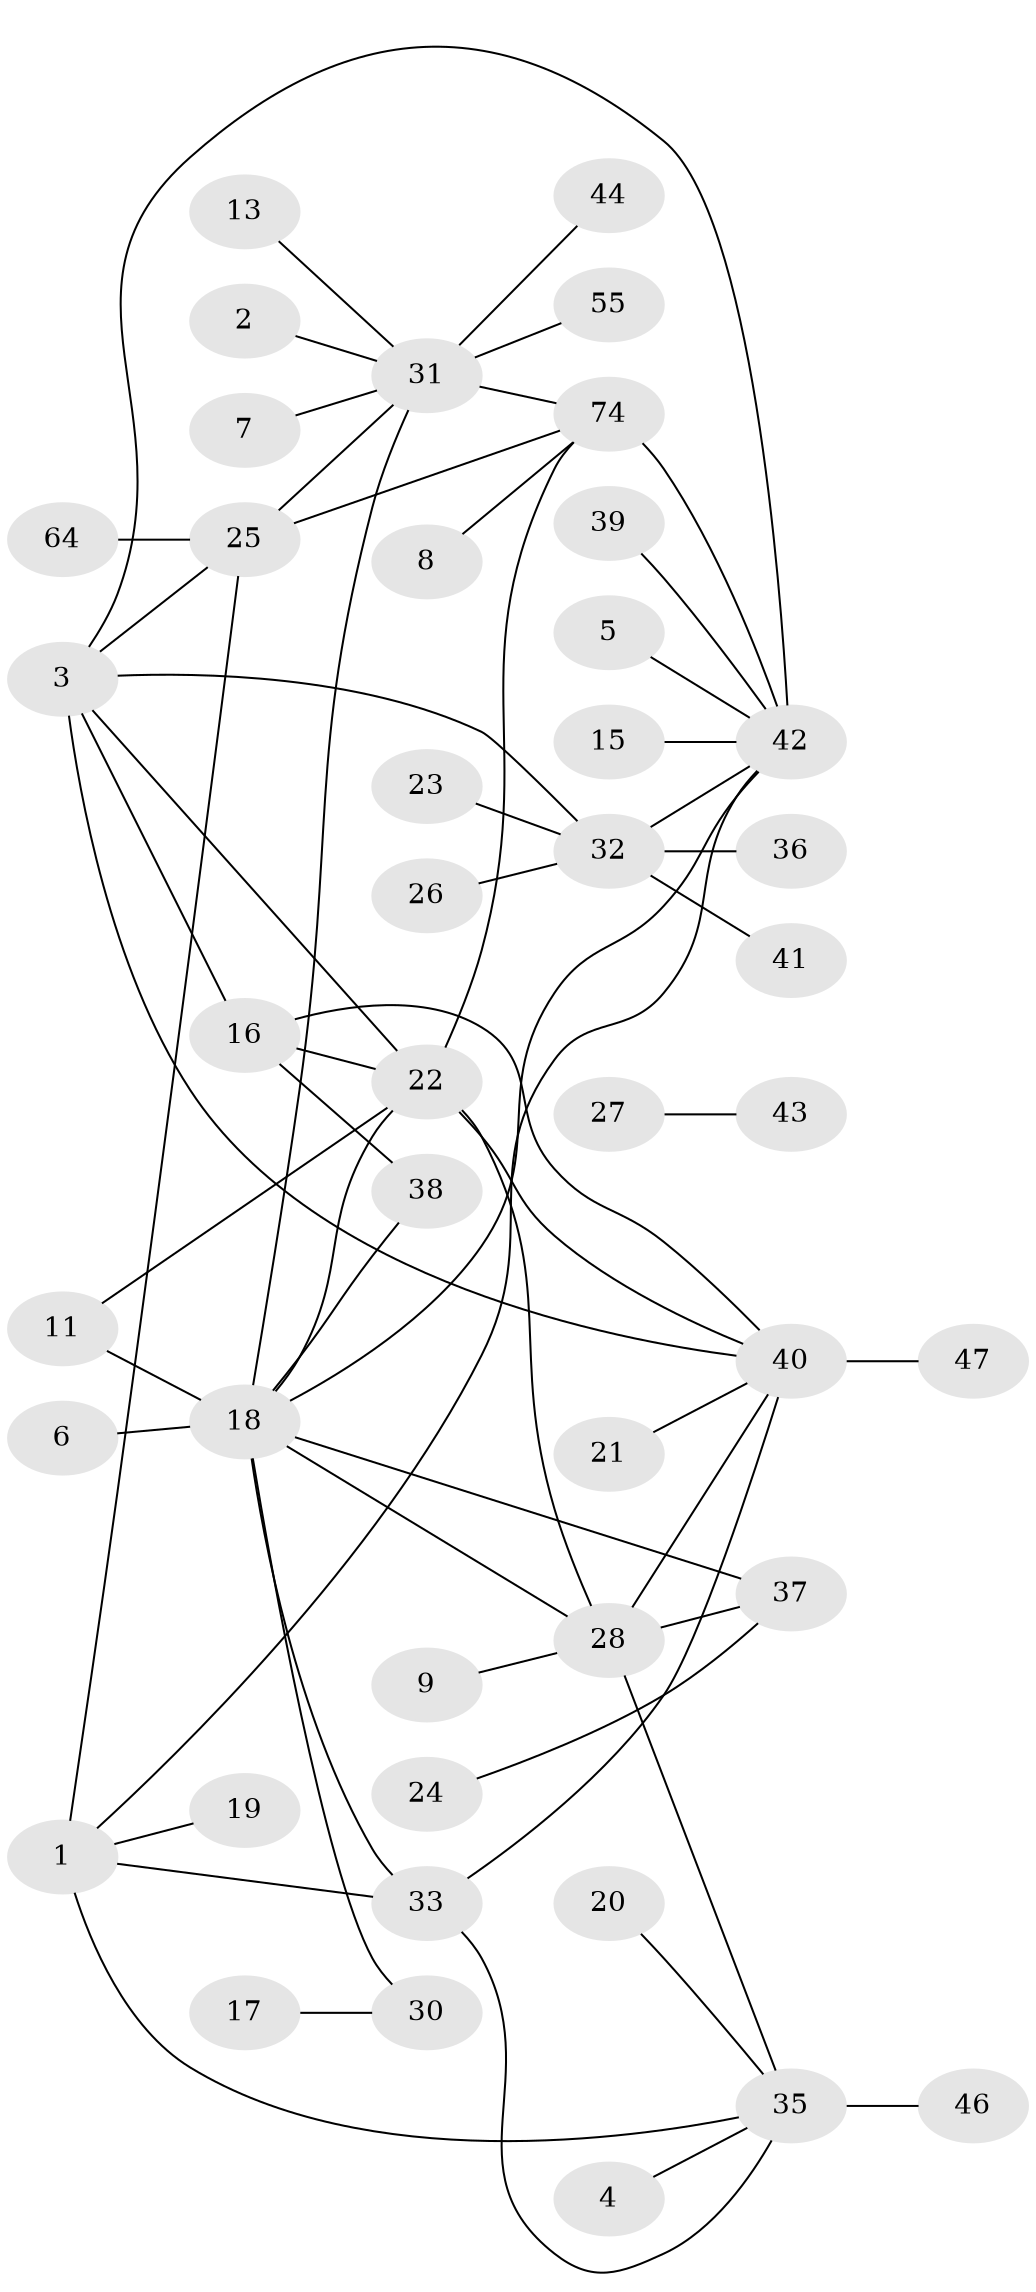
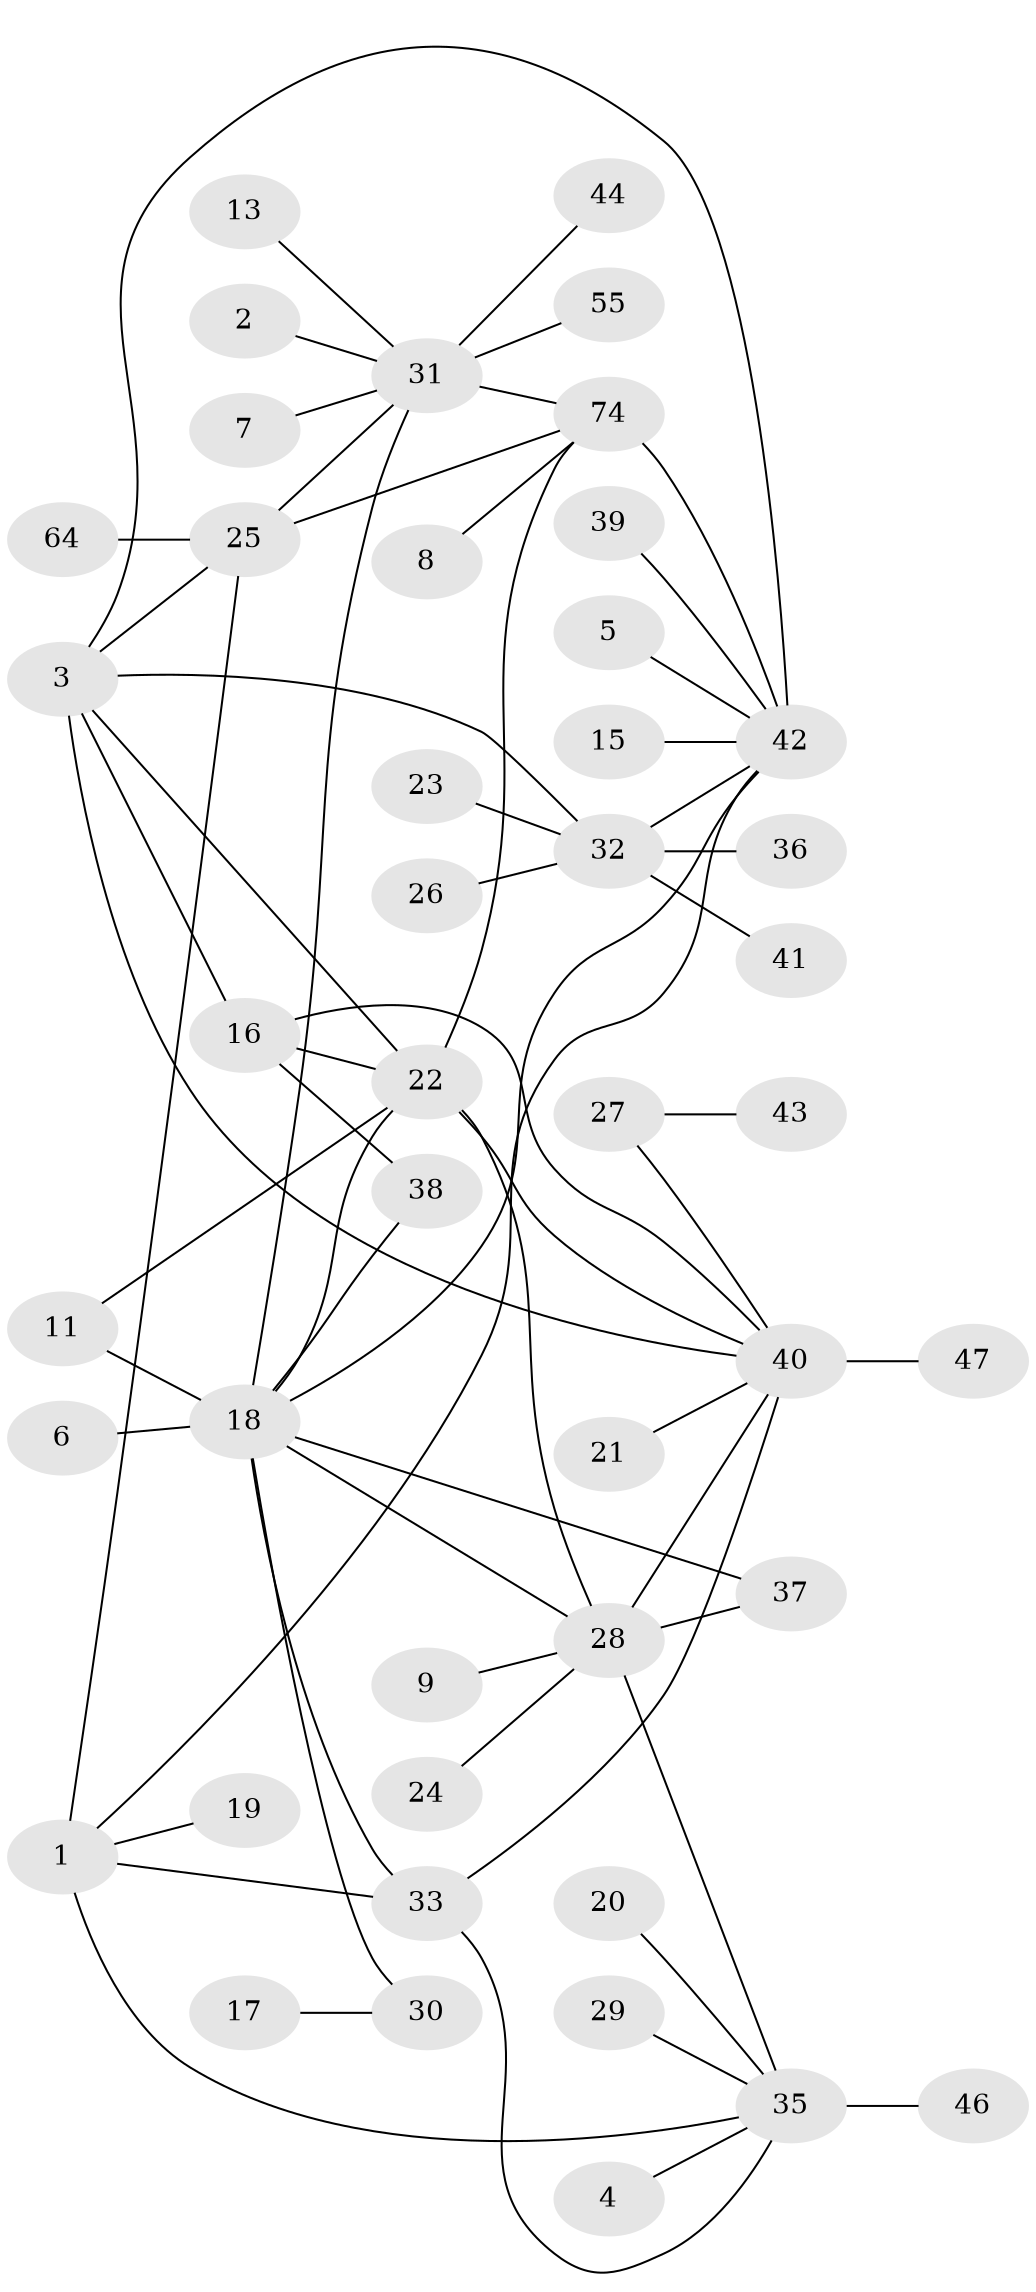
edge "27" -- "40": added
edge "37" -- "24": now "28" -- "24"
node "29": added
